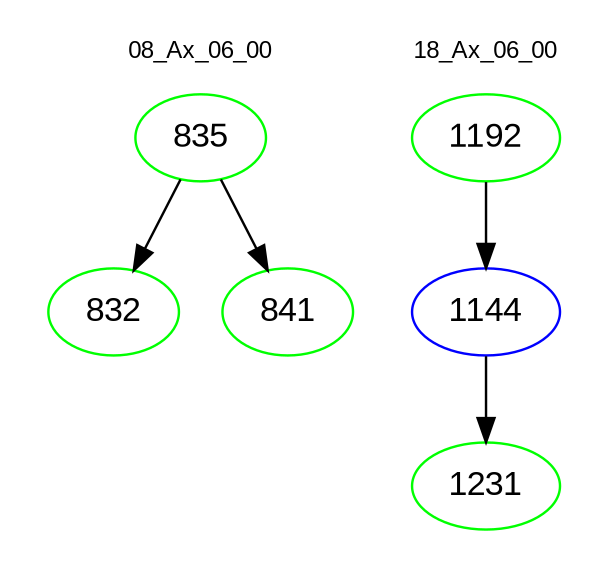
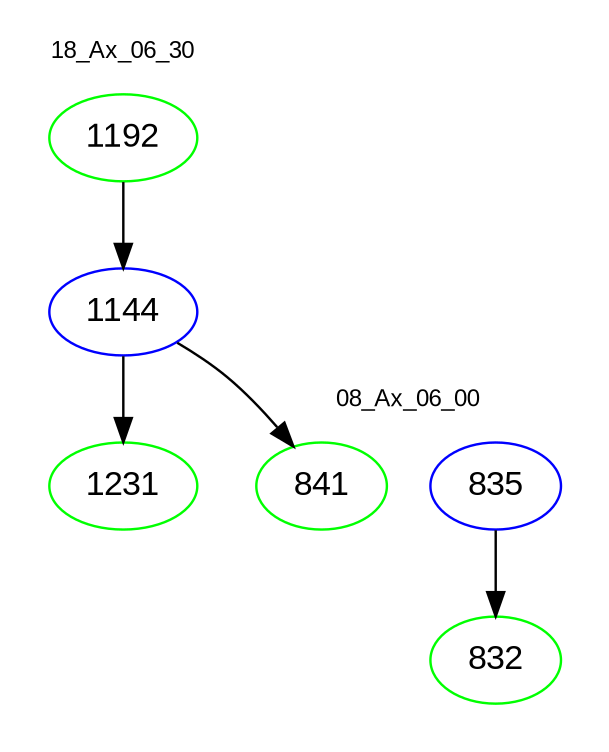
cluster "18_Ax_06_00": label "18_Ax_06_00" -> "18_Ax_06_30"
node "835": color green -> blue
edge "835" -> "841": now "1144" -> "841"
